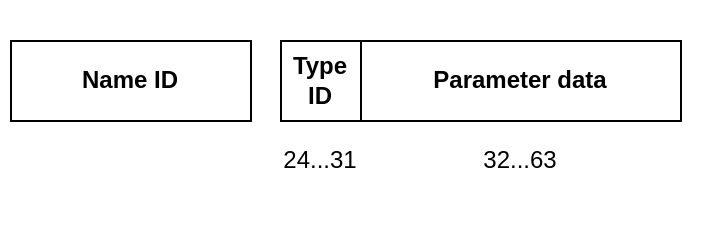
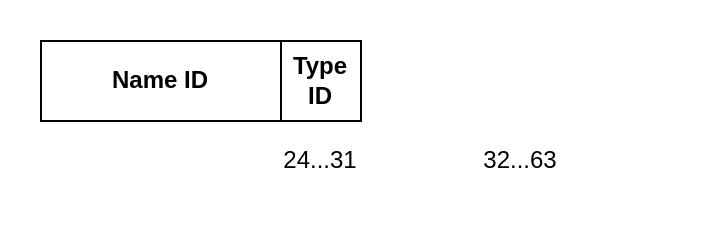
node "Name ID": moved (131, 81) -> (161, 81)
node "Parameter data": removed
